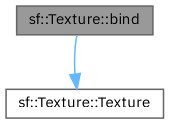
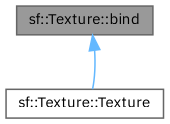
edge "sf::Texture::bind" -> "sf::Texture::Texture": reversed
